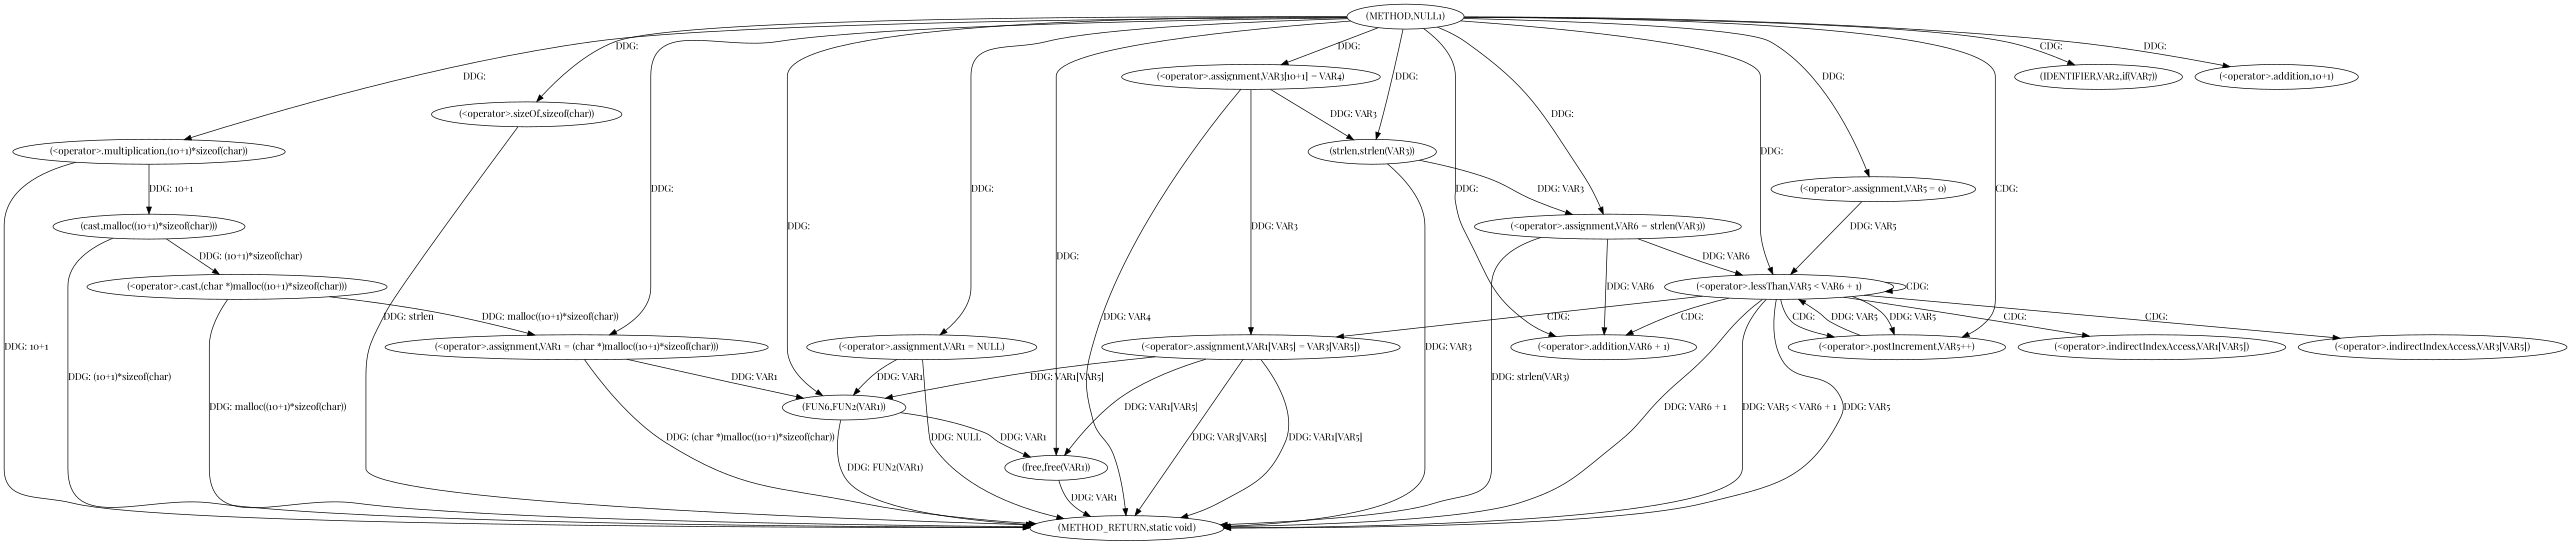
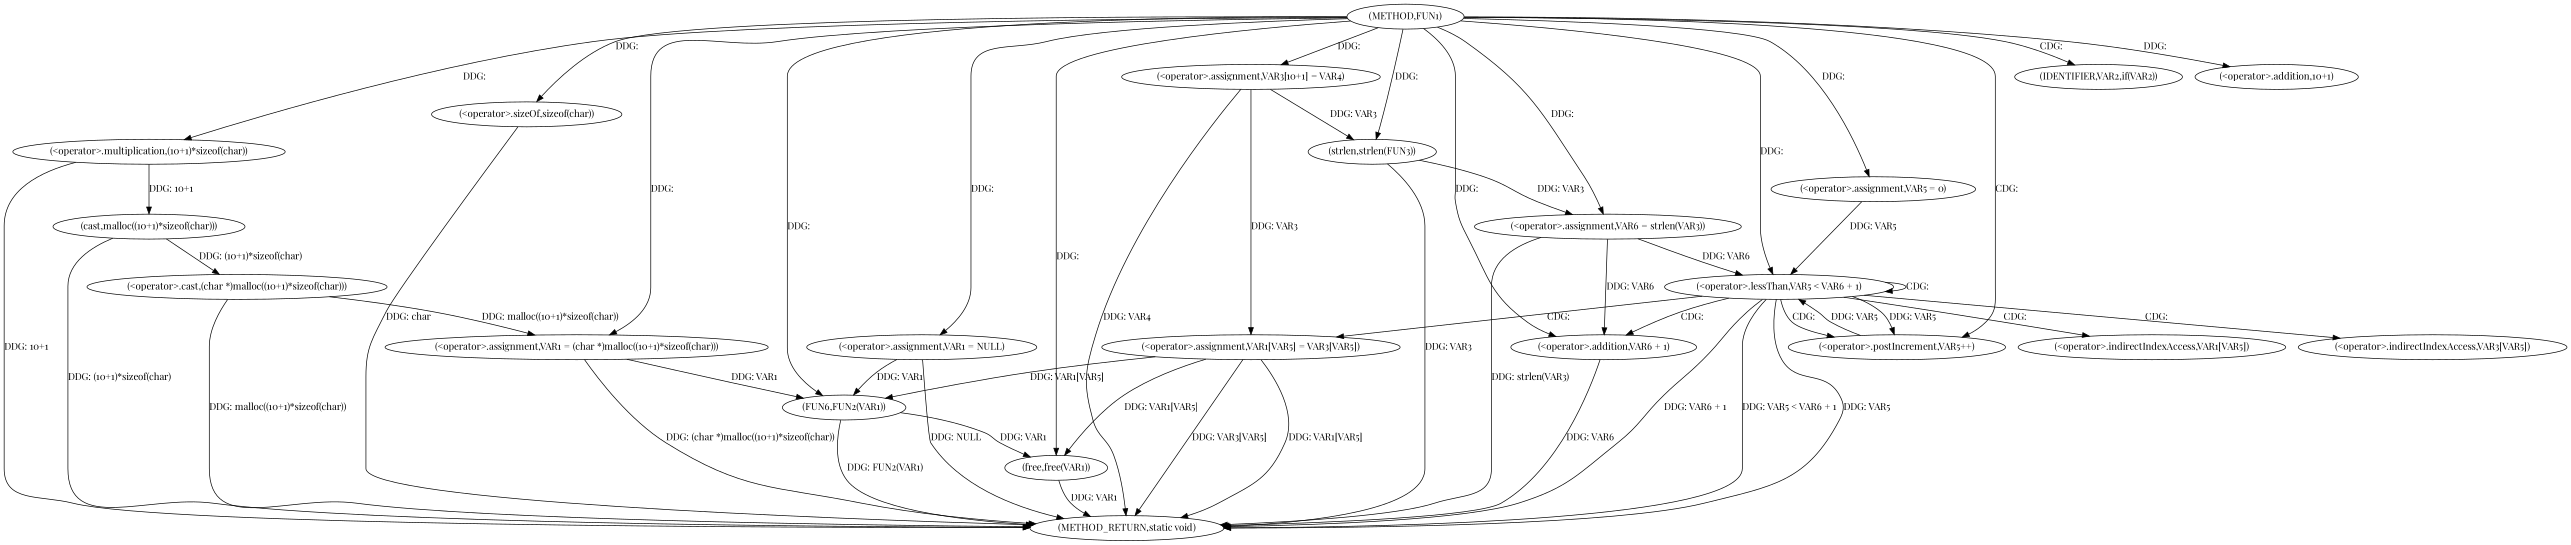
node "(METHOD,NULL1)": label "(METHOD,NULL1)" -> "(METHOD,FUN1)"
node "(IDENTIFIER,VAR2,if(VAR7))": label "(IDENTIFIER,VAR2,if(VAR7))" -> "(IDENTIFIER,VAR2,if(VAR2))"
node "(strlen,strlen(VAR3))": label "(strlen,strlen(VAR3))" -> "(strlen,strlen(FUN3))"
edge "(<operator>.sizeOf,sizeof(char))" -> "(METHOD_RETURN,static void)": label "DDG: strlen" -> "DDG: char"
edge "(<operator>.addition,VAR6 + 1)" -> "(METHOD_RETURN,static void)": added, label "DDG: VAR6"
